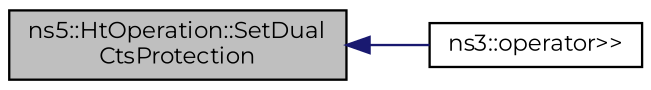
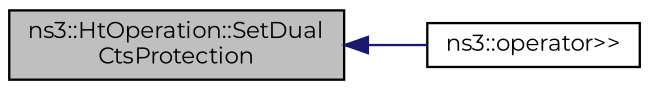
node "ns5::HtOperation::SetDual CtsProtection": label "ns5::HtOperation::SetDual CtsProtection" -> "ns3::HtOperation::SetDual CtsProtection"
